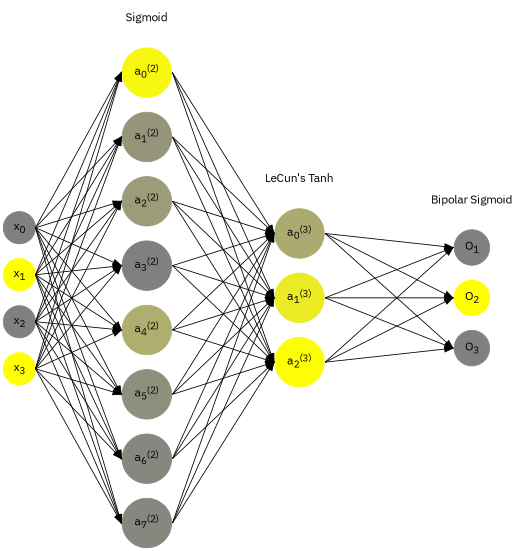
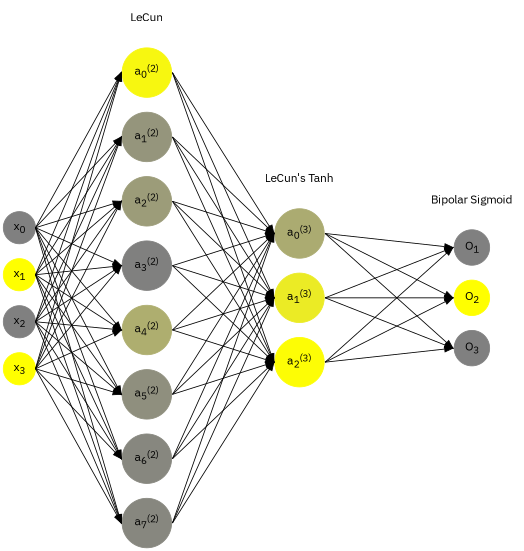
node "Sigmoid": label "Sigmoid" -> "LeCun"
